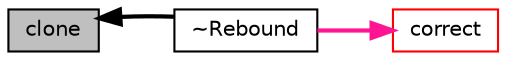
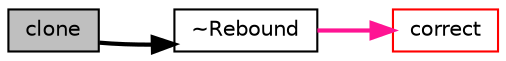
edge "~Rebound" -> "clone": reversed
